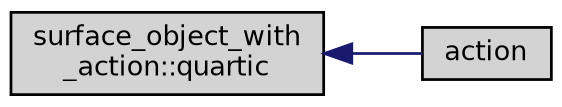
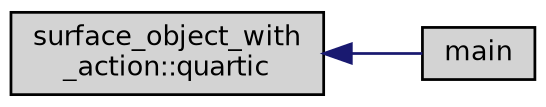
node "action": label "action" -> "main"
